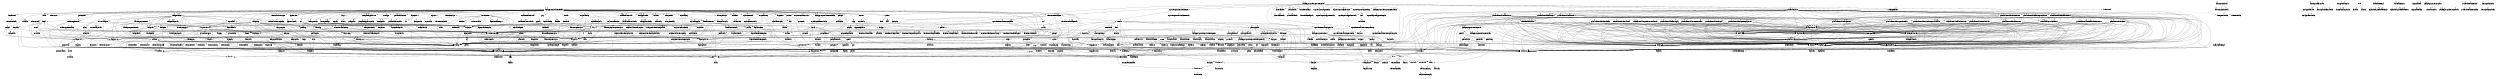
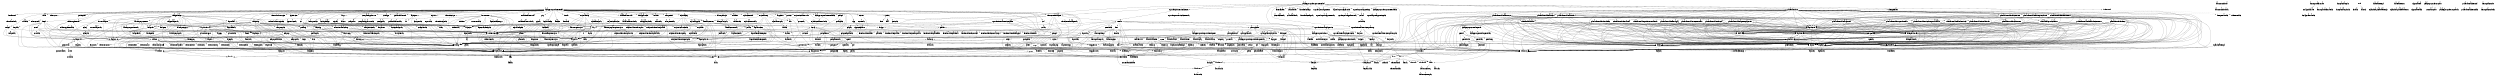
node "tuna": label "tuna" -> "cordova"
